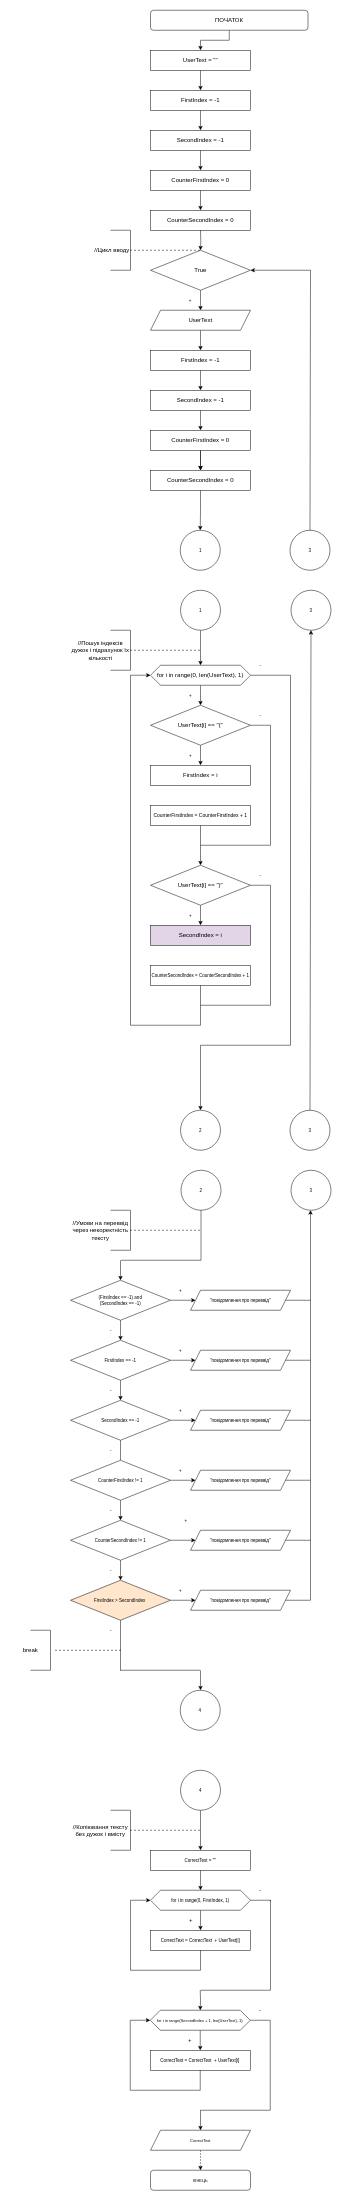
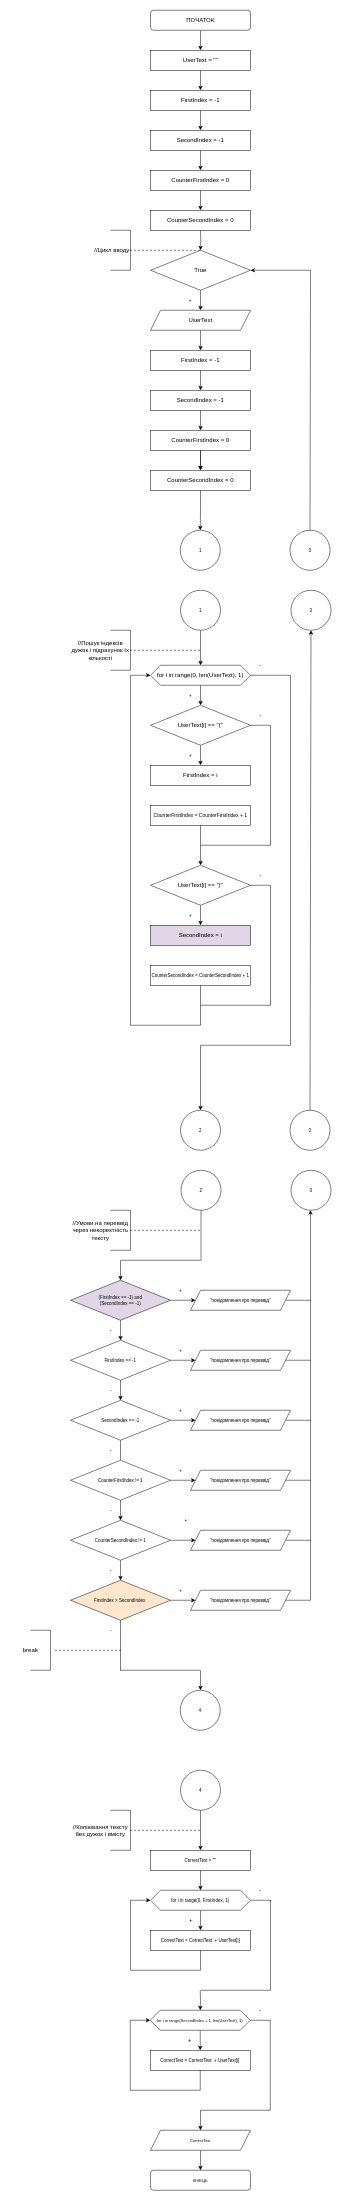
node "ПОЧАТОК": size 158x20 -> 100x20
node "(FirstIndex == -1) and (SecondIndex == -1)": fillcolor #ffffff -> #e1d5e7
edge "CorrectText" -> "КІНЕЦЬ": style dashed -> solid
